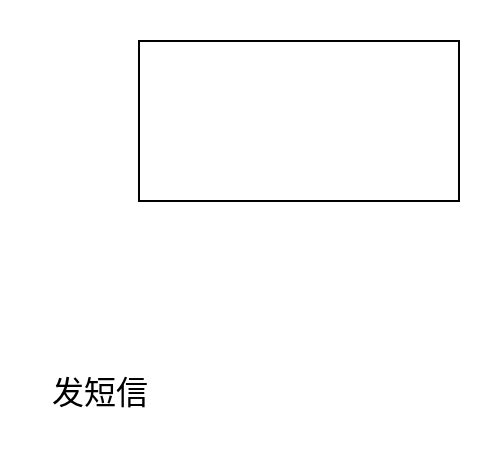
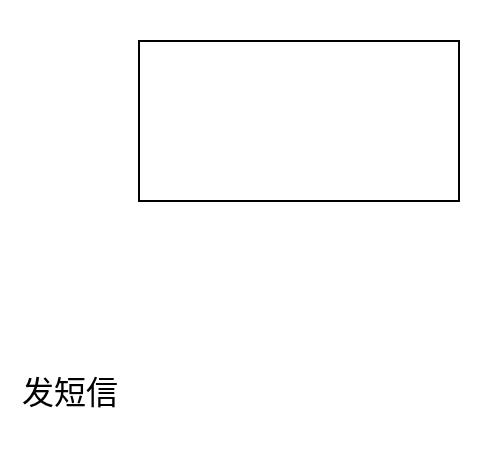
node "发短信": moved (101, 393) -> (71, 393)
